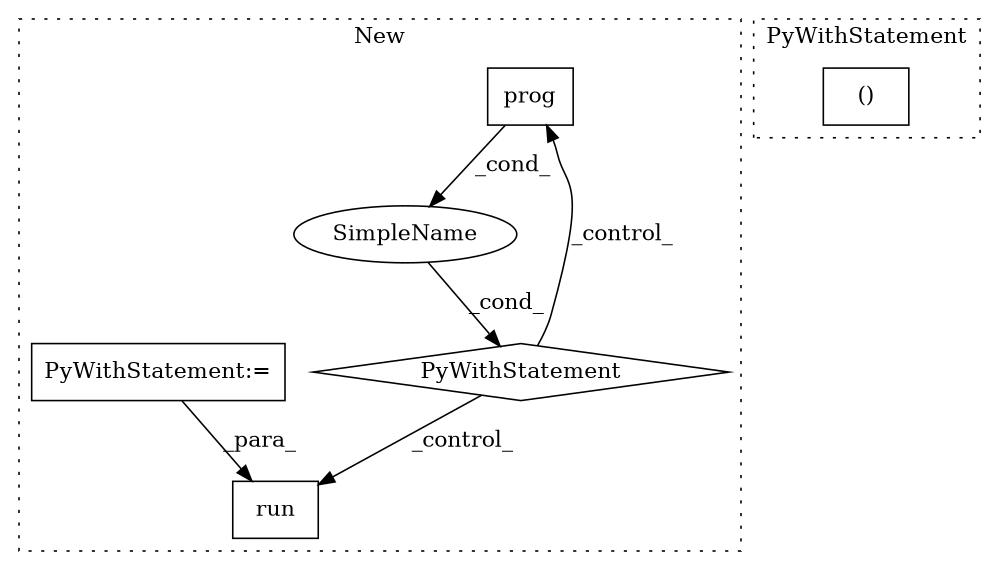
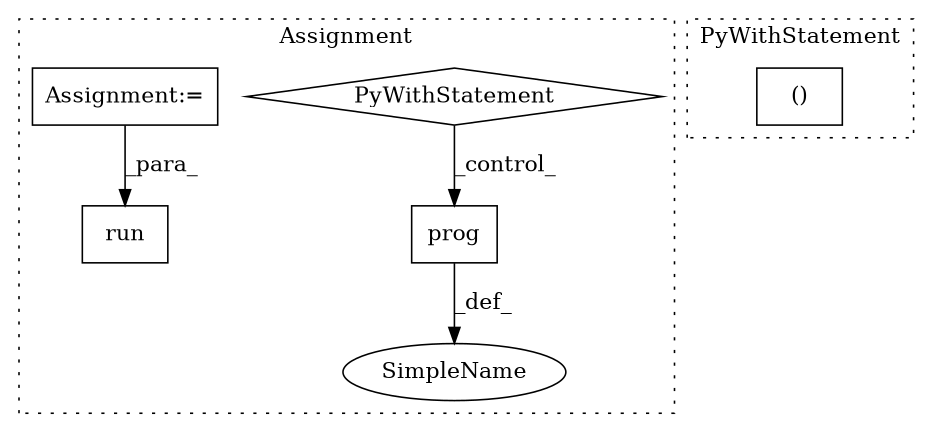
cluster "New": label "New" -> "Assignment"
edge "prog" -> "SimpleName": label "_cond_" -> "_def_"
edge "SimpleName" -> "PyWithStatement": removed, label "_cond_"
node "PyWithStatement:=": label "PyWithStatement:=" -> "Assignment:="
edge "PyWithStatement" -> "run": removed, label "_control_"
